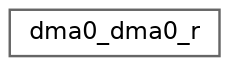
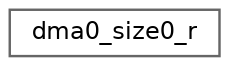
node "dma0_dma0_r": label "dma0_dma0_r" -> "dma0_size0_r"
